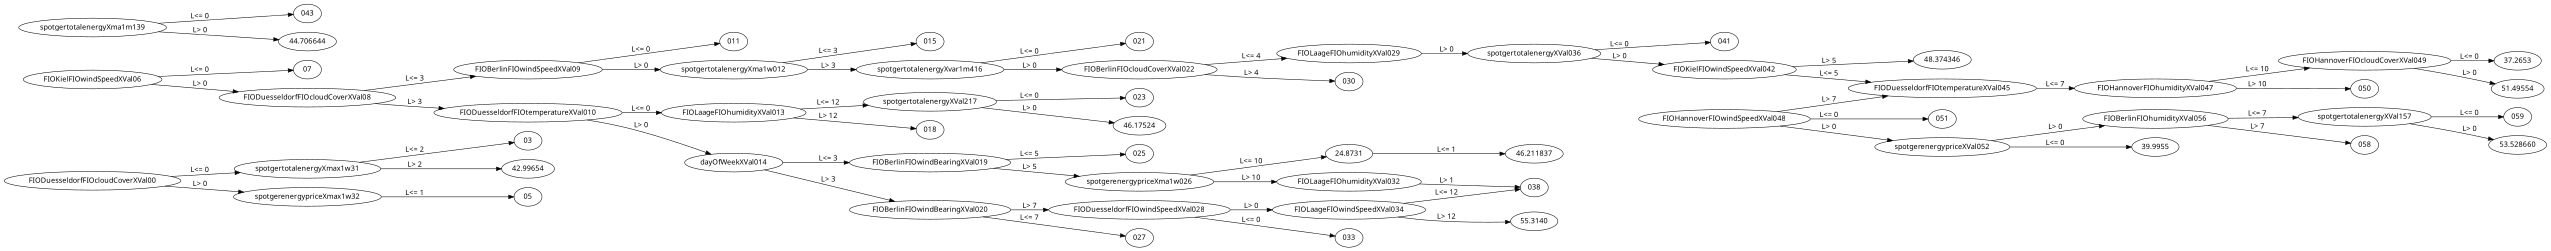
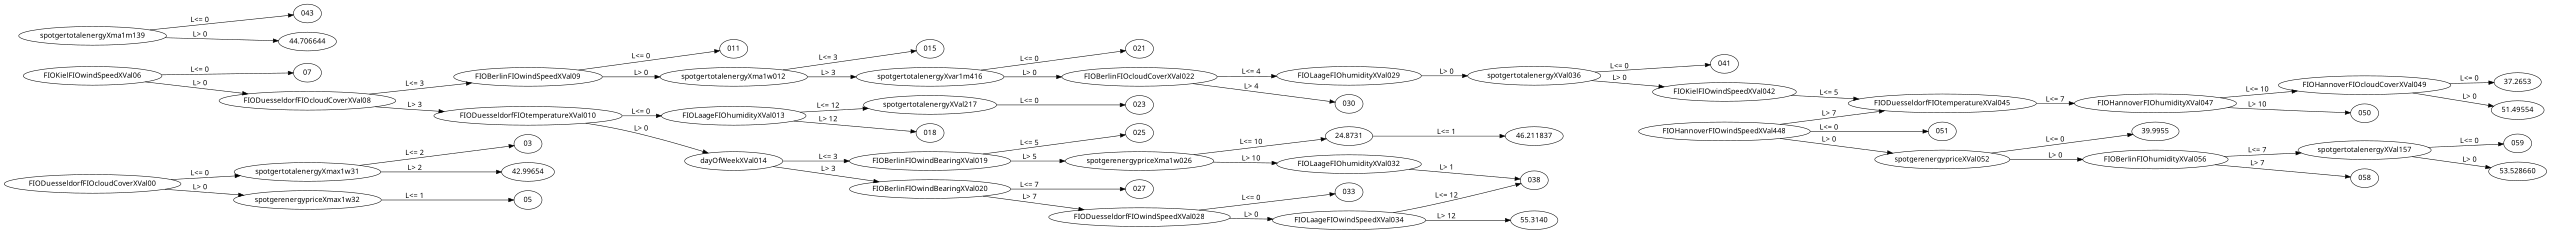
node "48.374346": removed
node "FIOHannoverFIOwindSpeedXVal048": label "FIOHannoverFIOwindSpeedXVal048" -> "FIOHannoverFIOwindSpeedXVal448"
node "46.17524": removed
